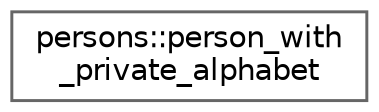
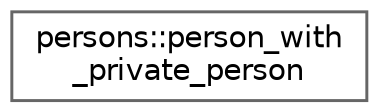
node "persons::person_with _private_alphabet": label "persons::person_with _private_alphabet" -> "persons::person_with _private_person"
